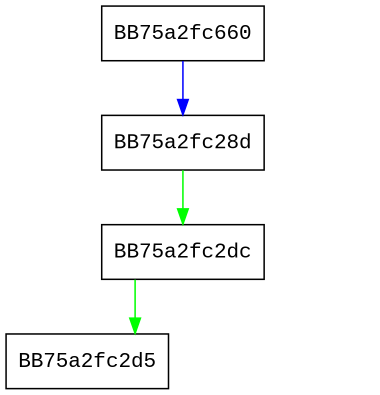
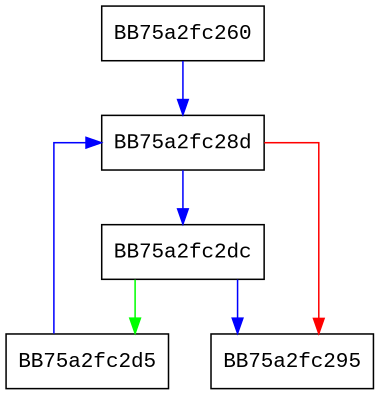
node "BB75a2fc660": label "BB75a2fc660" -> "BB75a2fc260"
edge "BB75a2fc28d" -> "BB75a2fc2dc": color green -> blue
edge "BB75a2fc2d5" -> "BB75a2fc28d": added
node "BB75a2fc295": added
